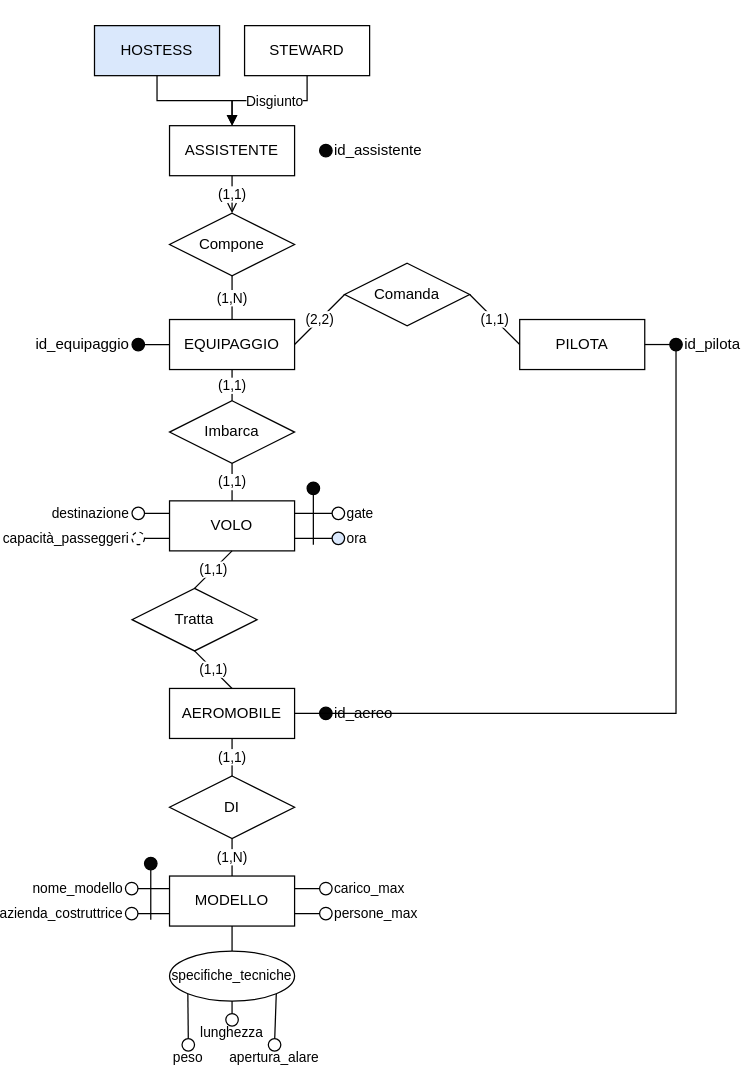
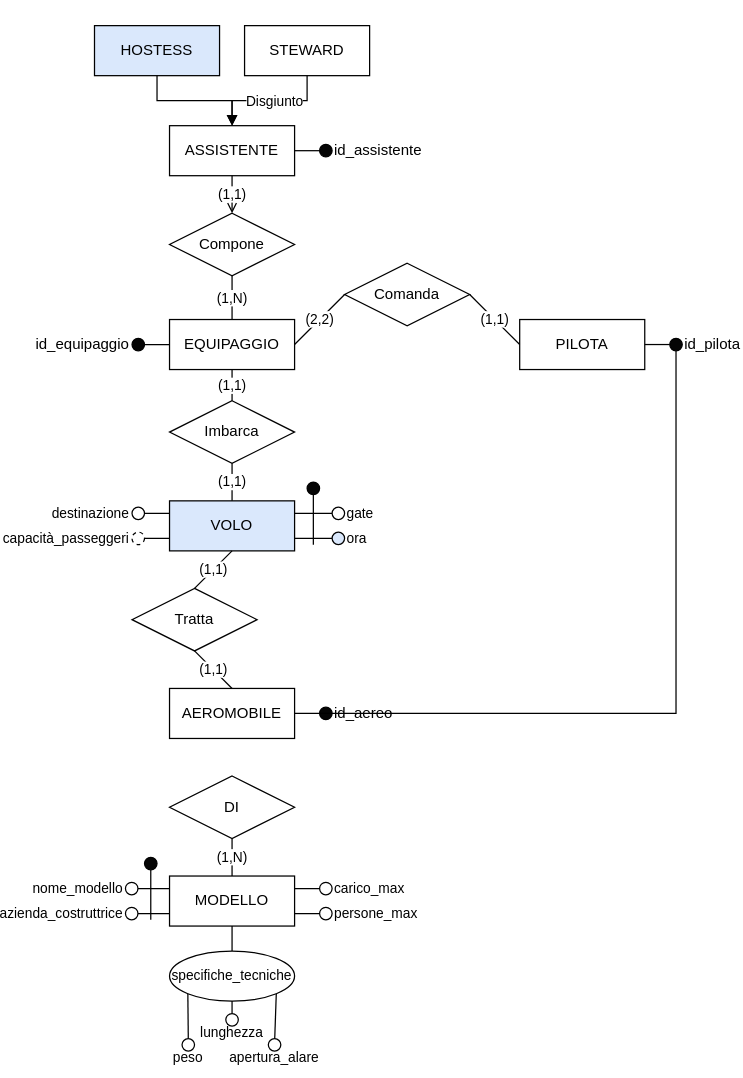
edge "ASSISTENTE" -- "id_assistente": added
node "VOLO": fillcolor #ffffff -> #dae8fc
edge "AEROMOBILE" -- "DI": removed, label "(1,1)"
